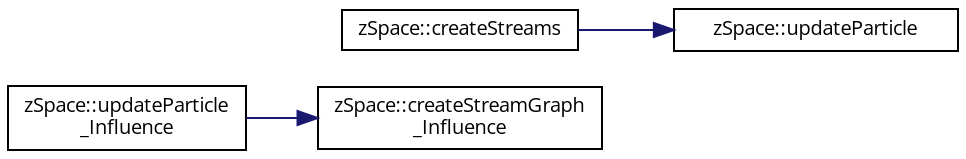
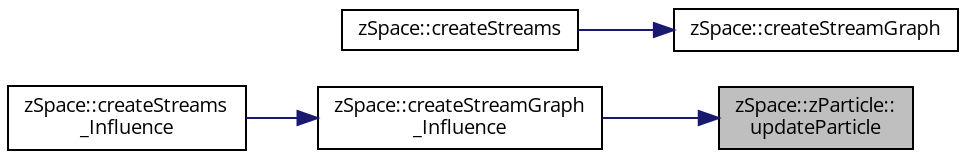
node "zSpace::updateParticle": label "zSpace::updateParticle" -> "zSpace::createStreamGraph"
node "zSpace::updateParticle _Influence": label "zSpace::updateParticle _Influence" -> "zSpace::createStreams _Influence"
node "zSpace::zParticle:: updateParticle": added
